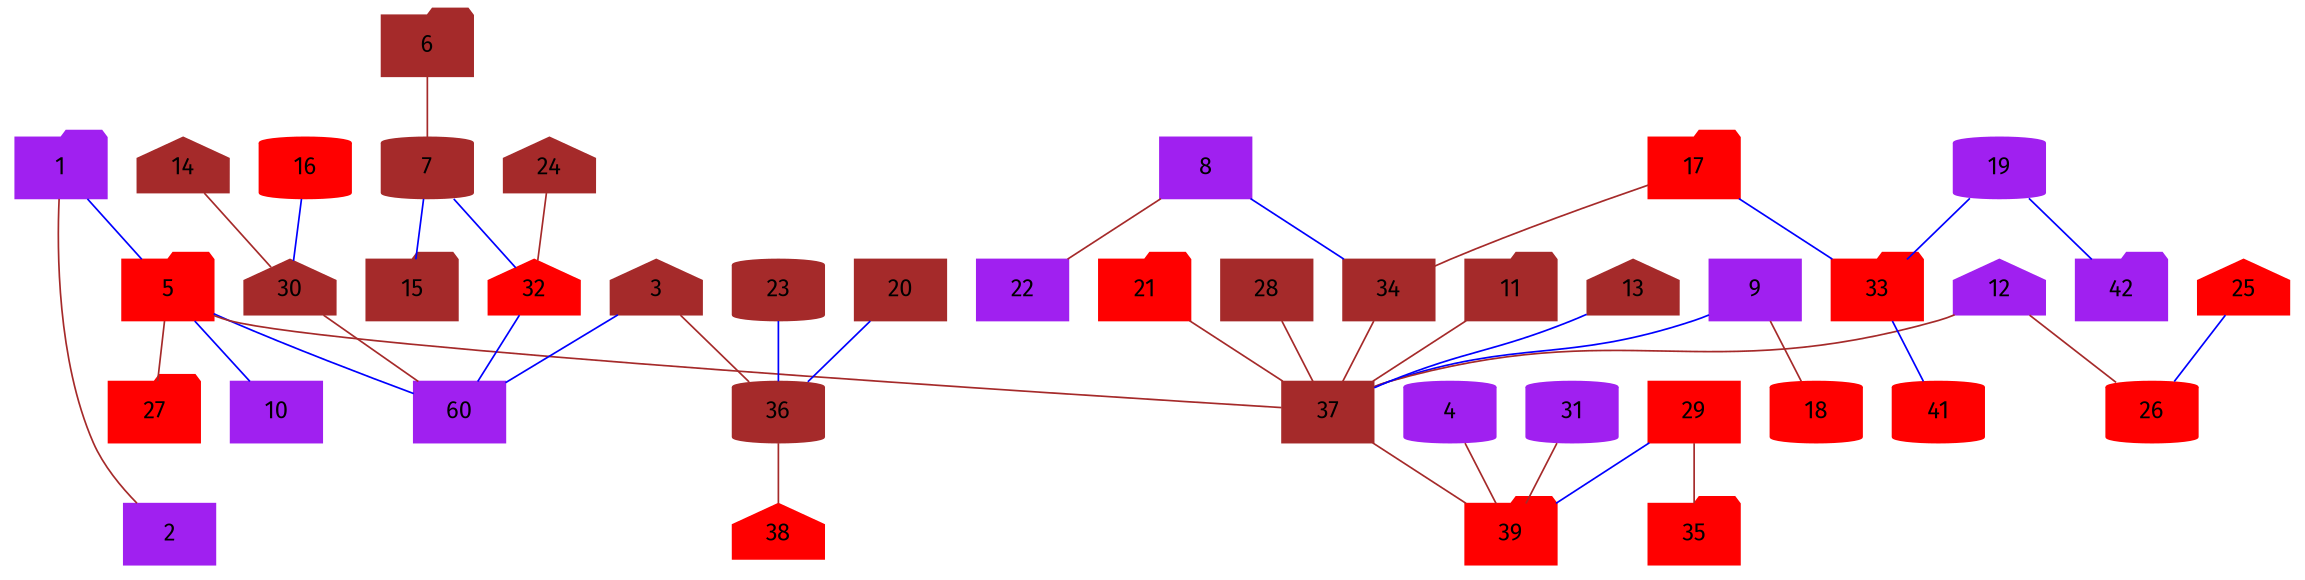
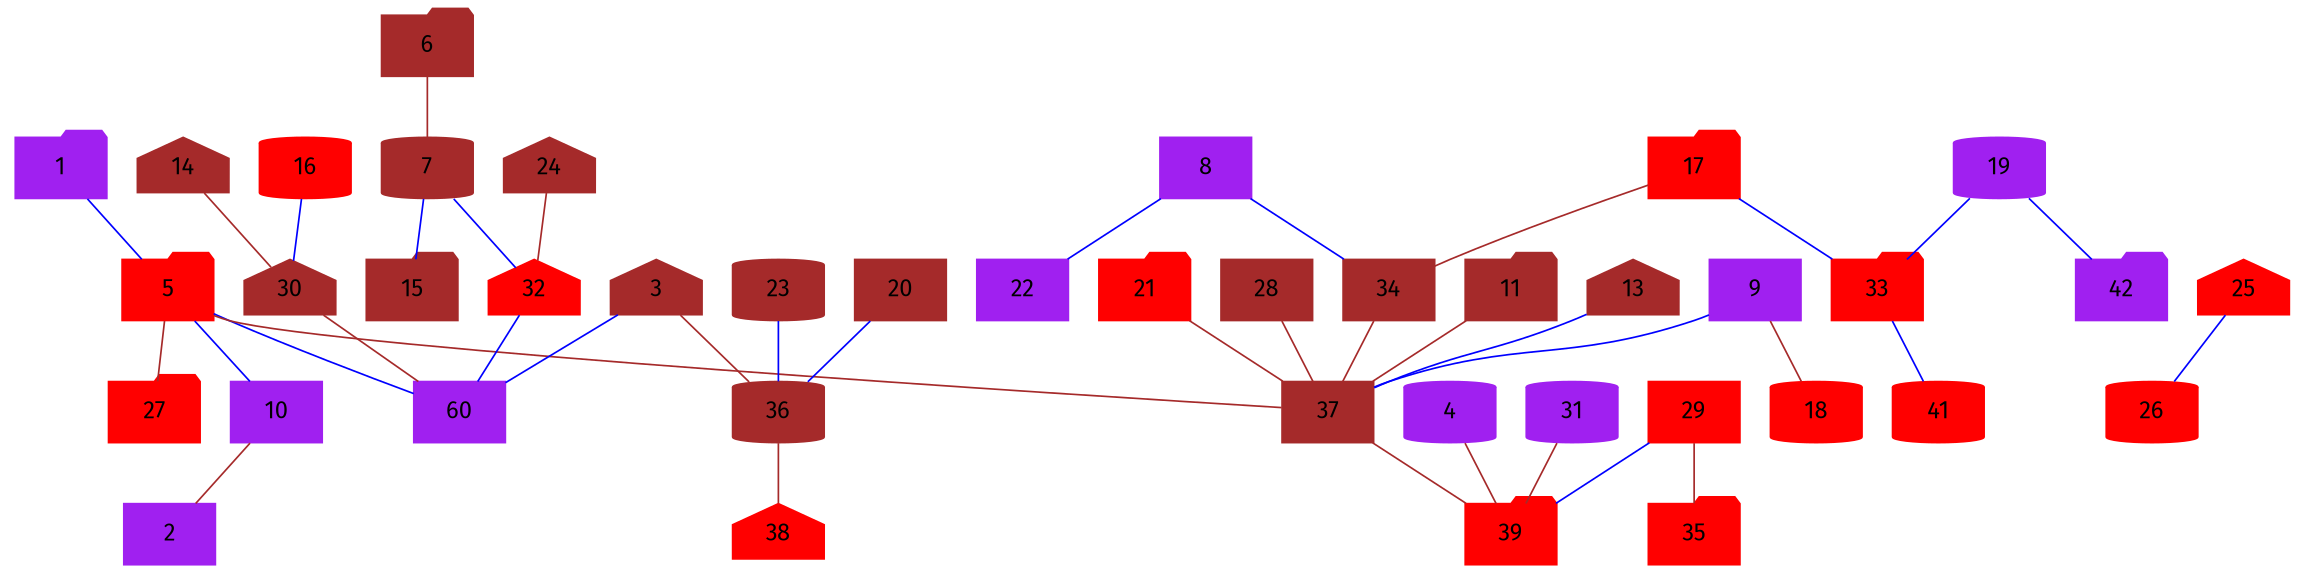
edge "8" -- "22": color brown -> blue
node "12": removed
edge "1" -- "2": now "10" -- "2"
